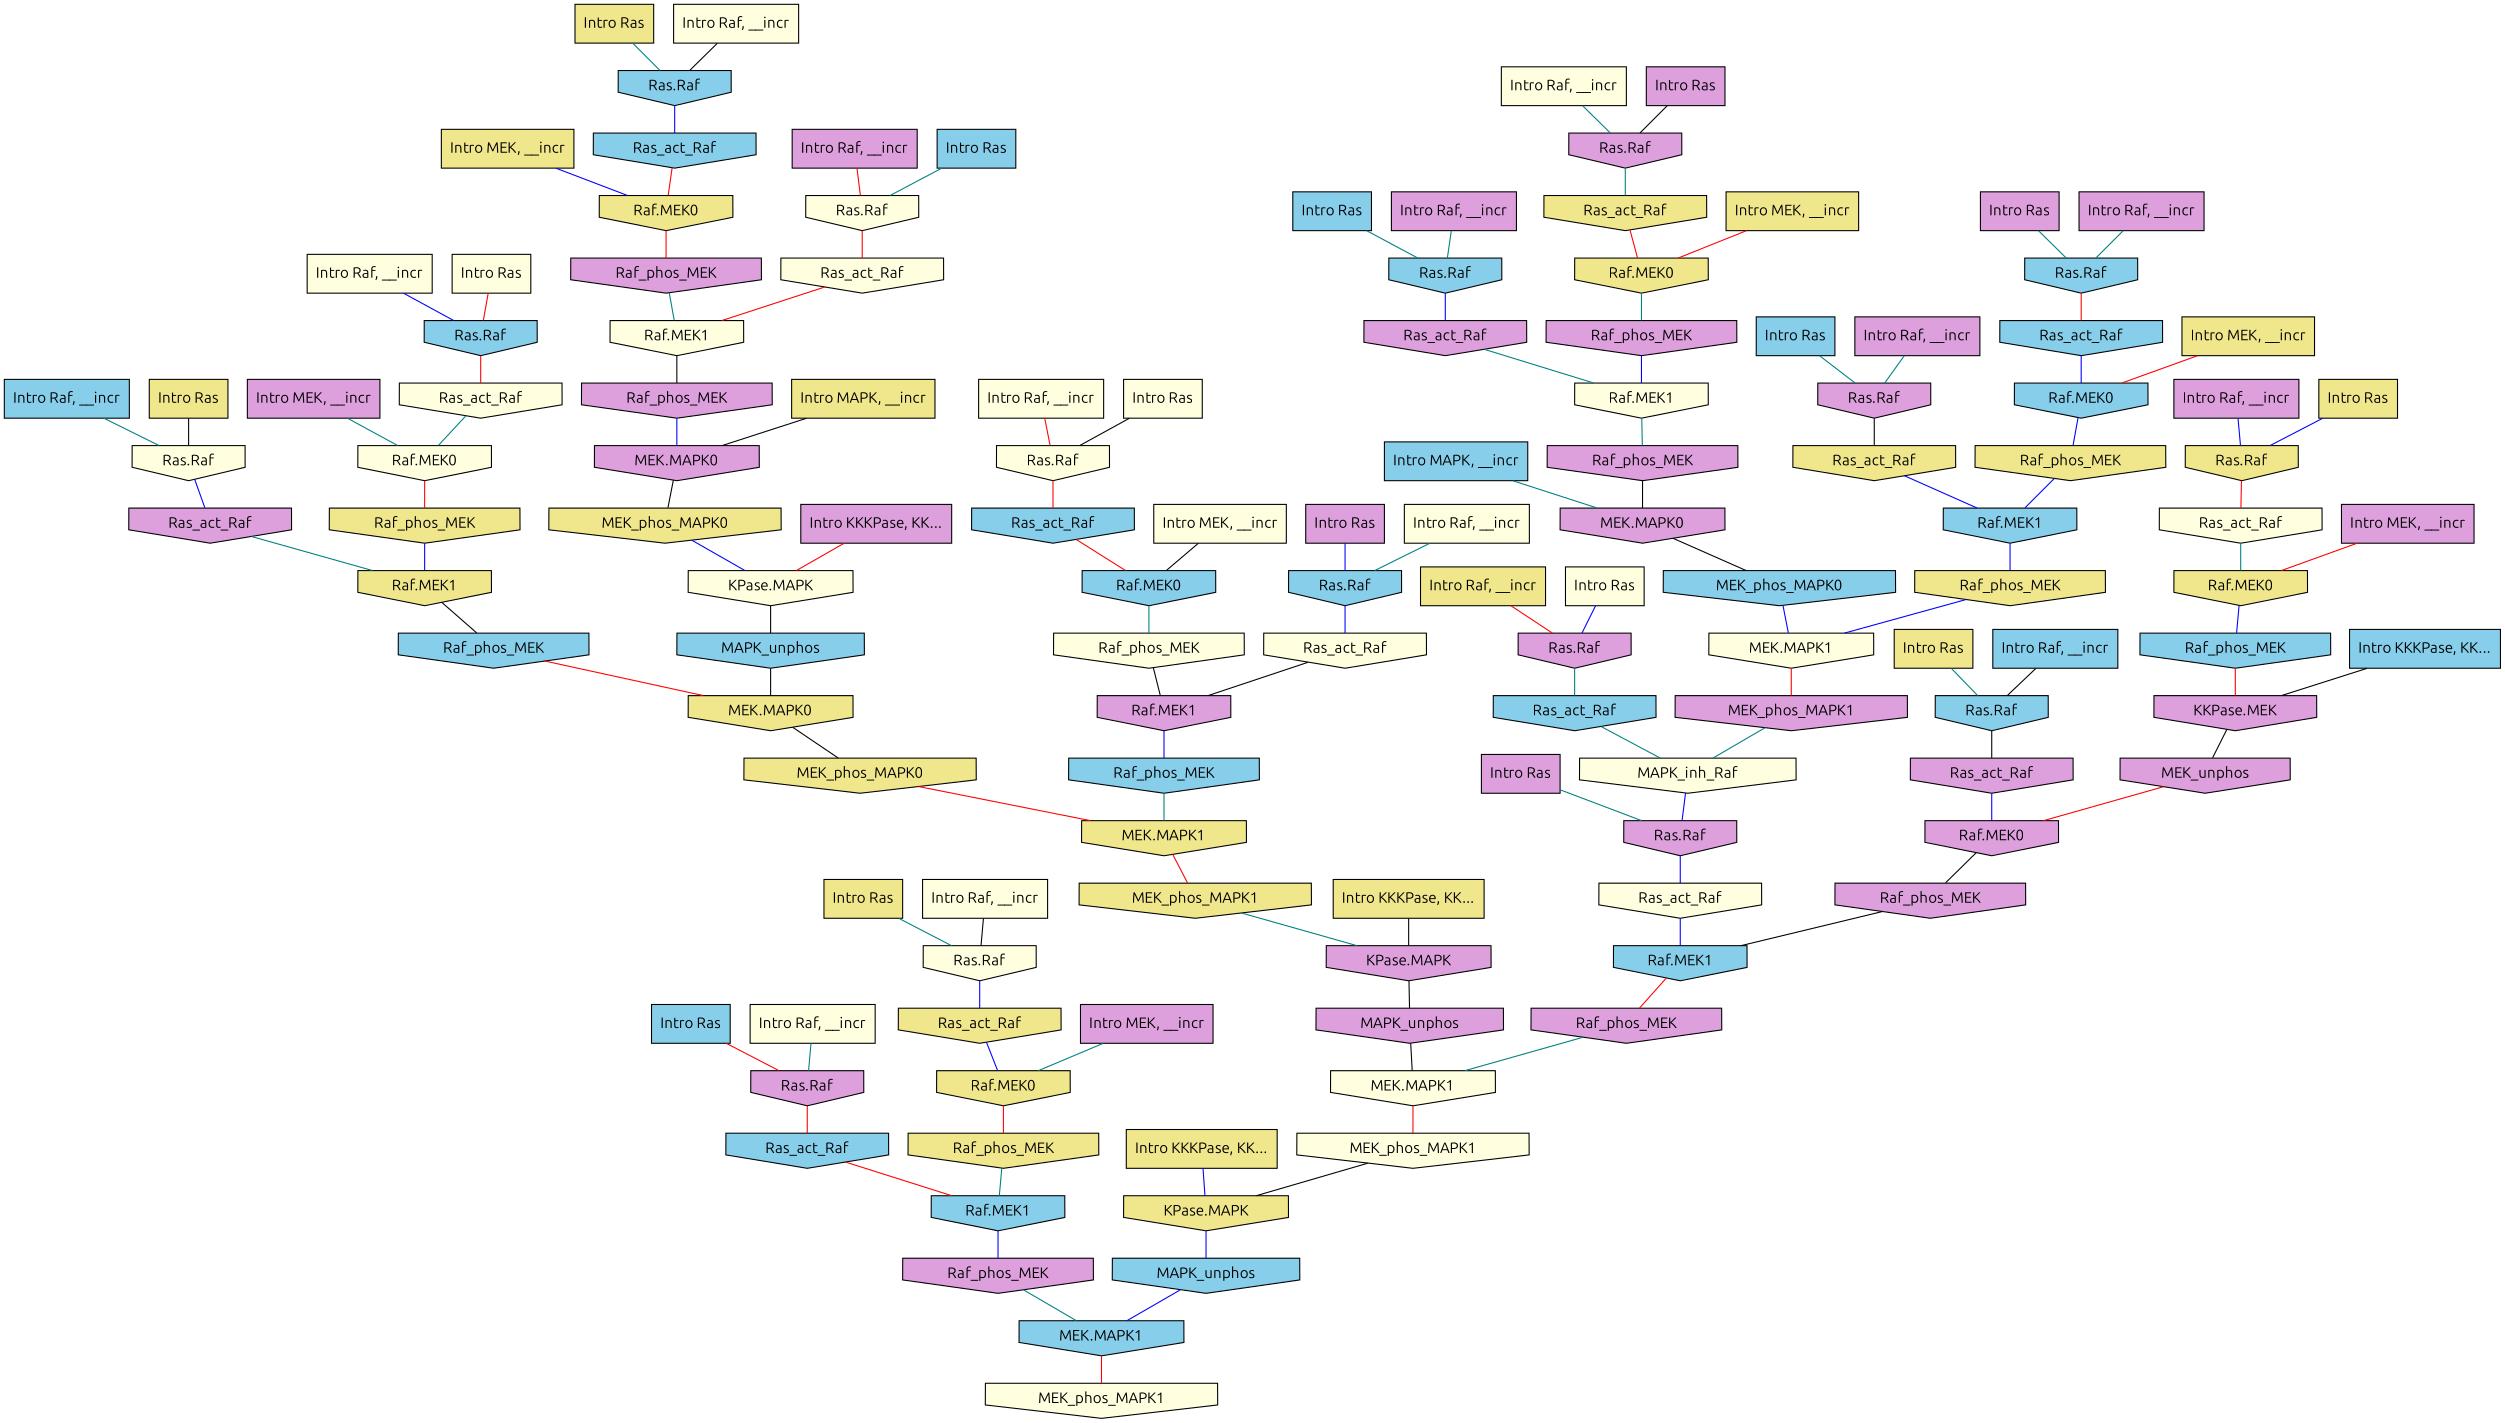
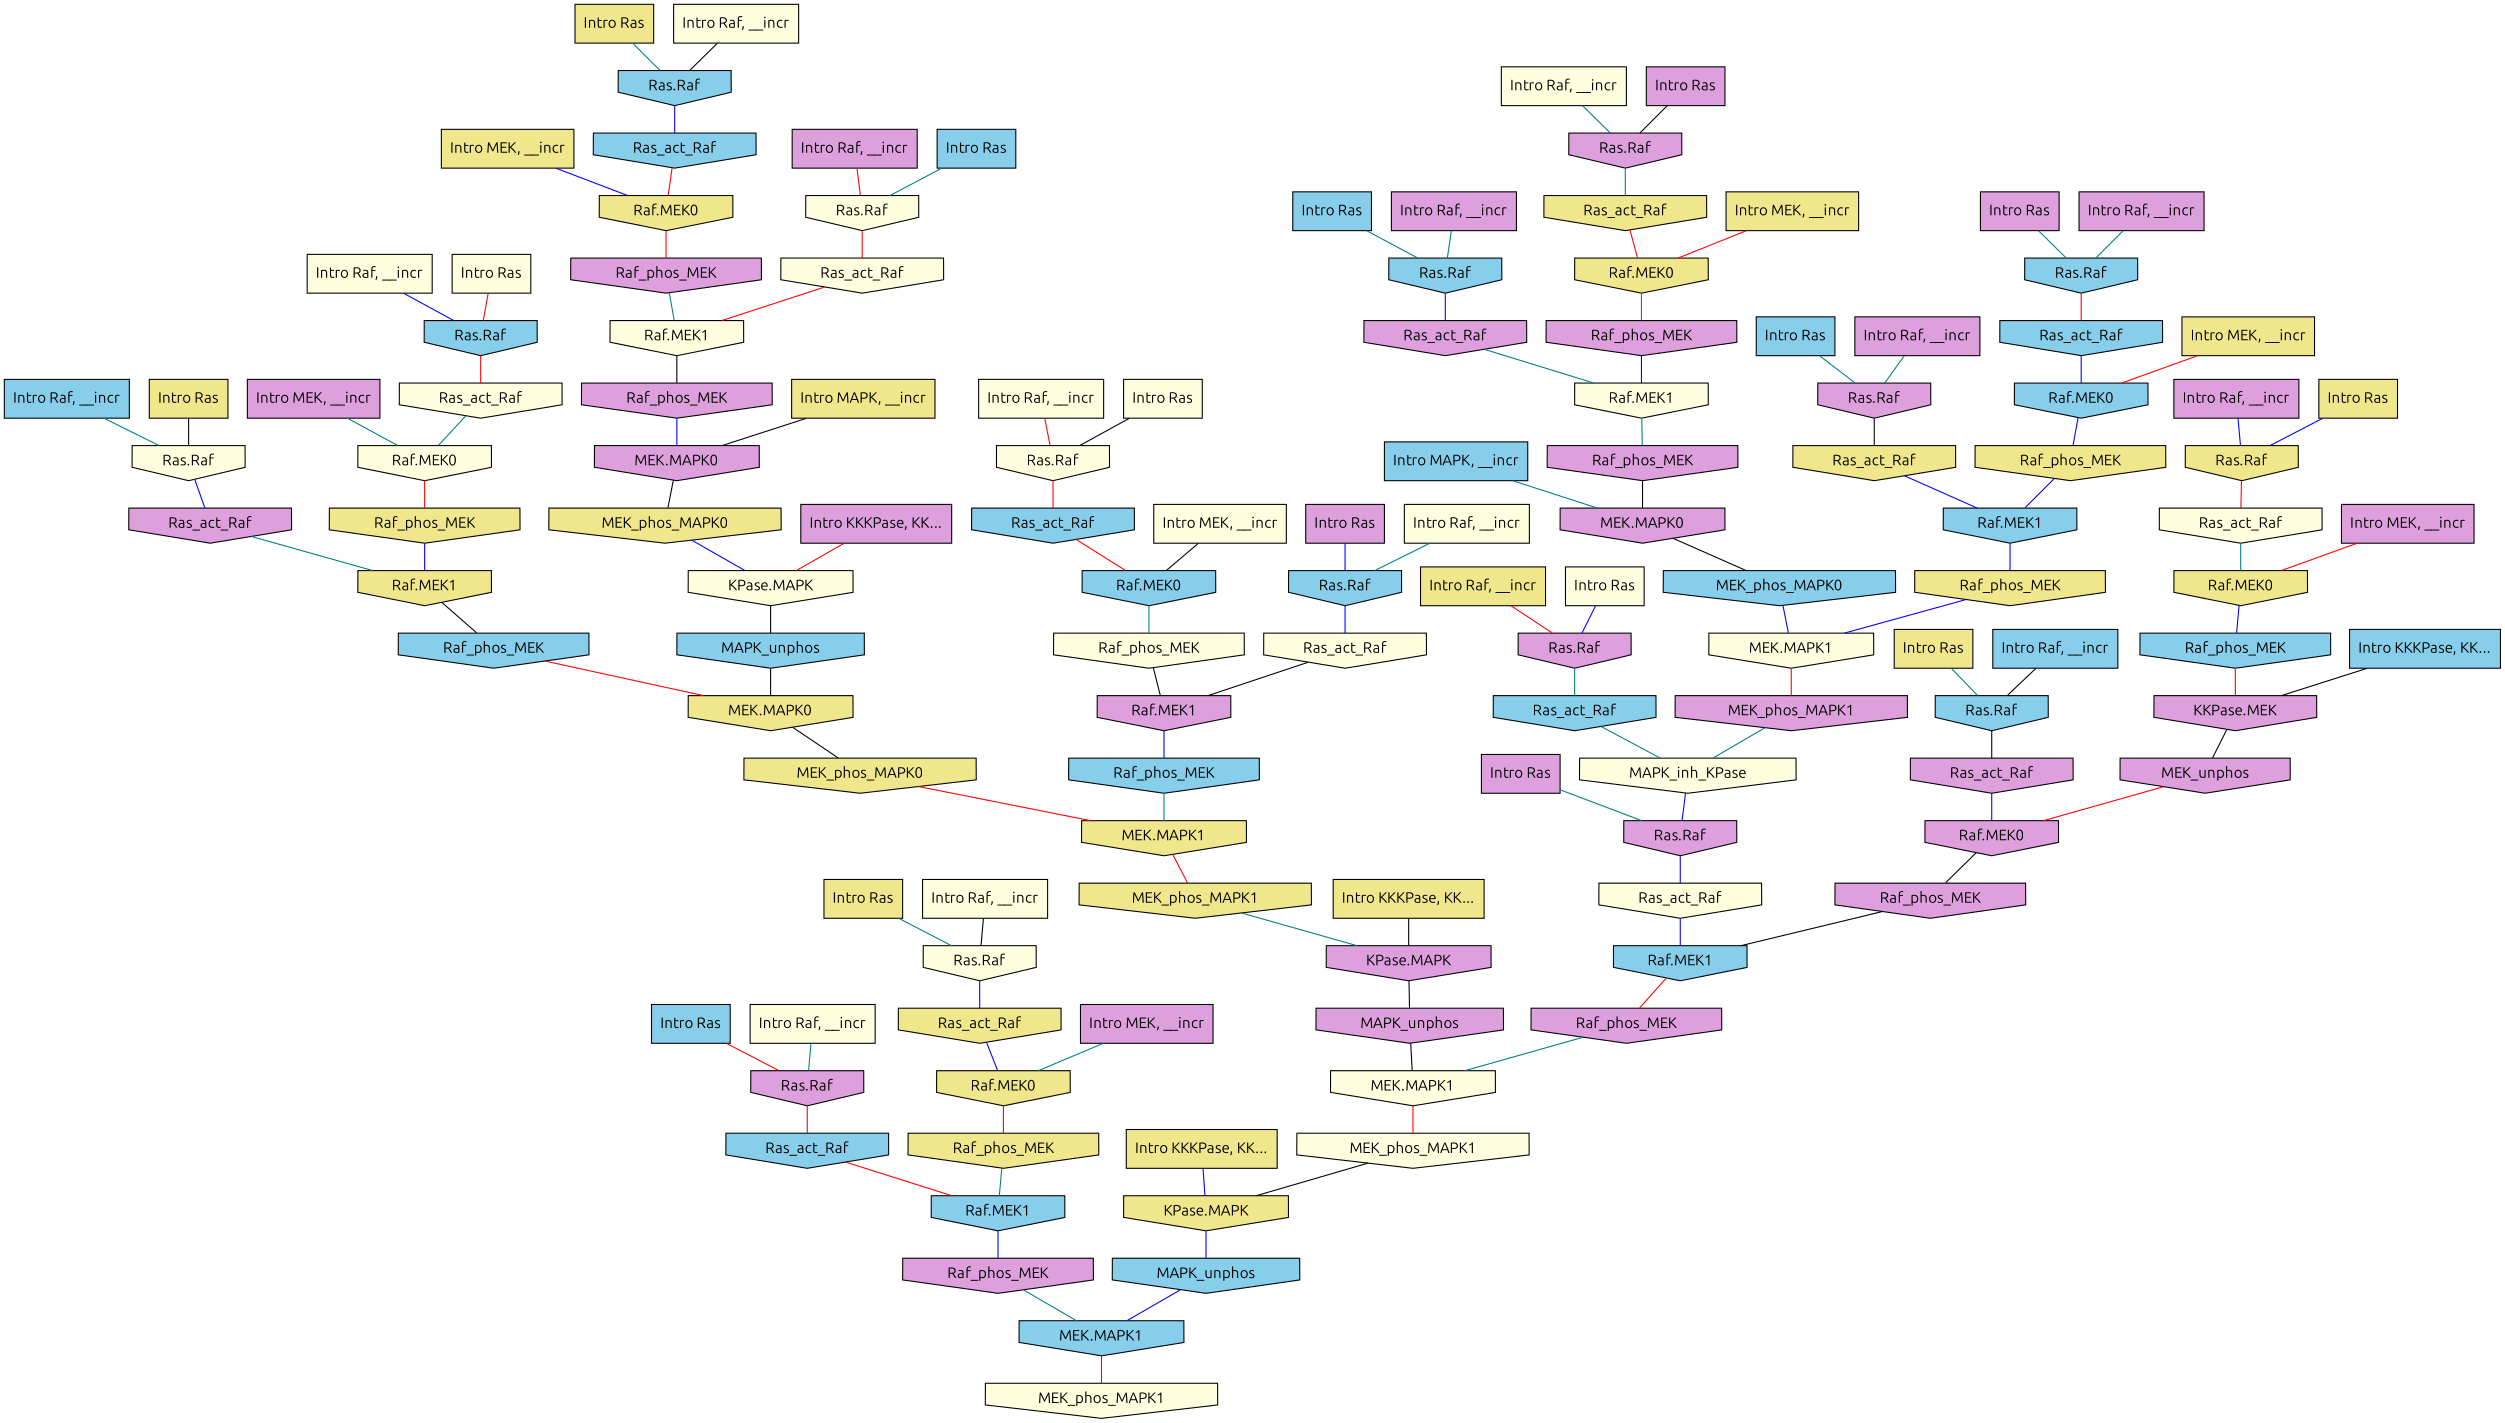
node "MAPK_inh_Raf": label "MAPK_inh_Raf" -> "MAPK_inh_KPase"
